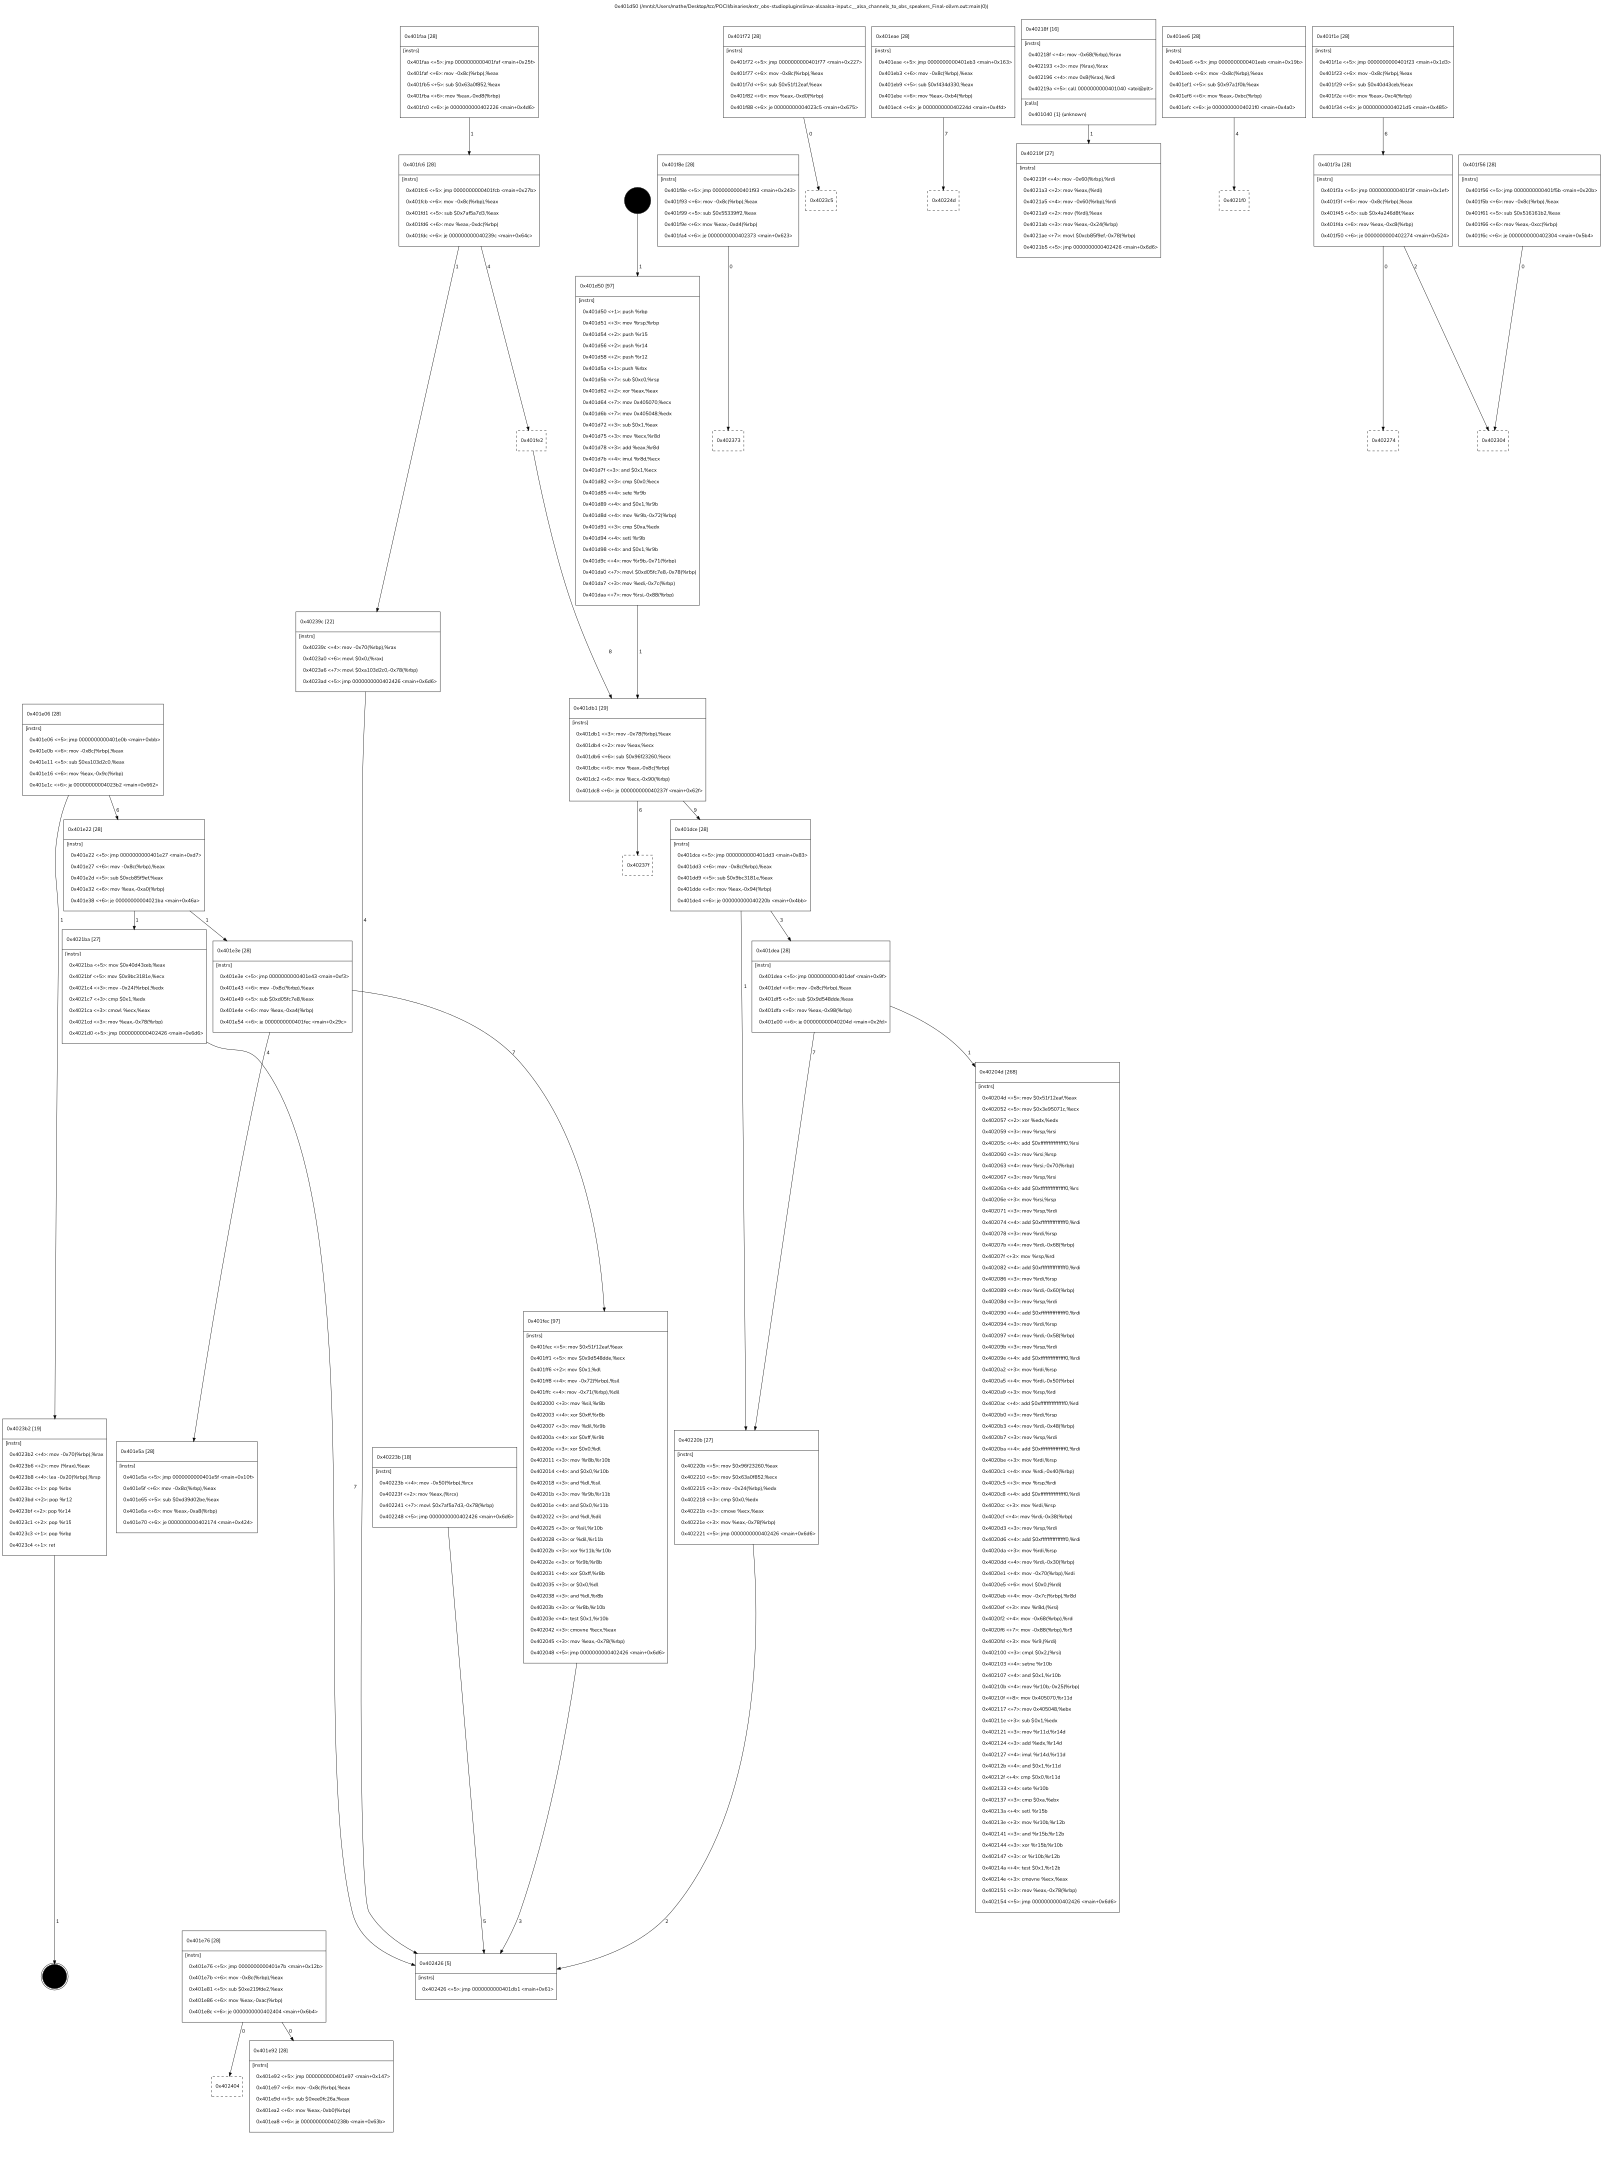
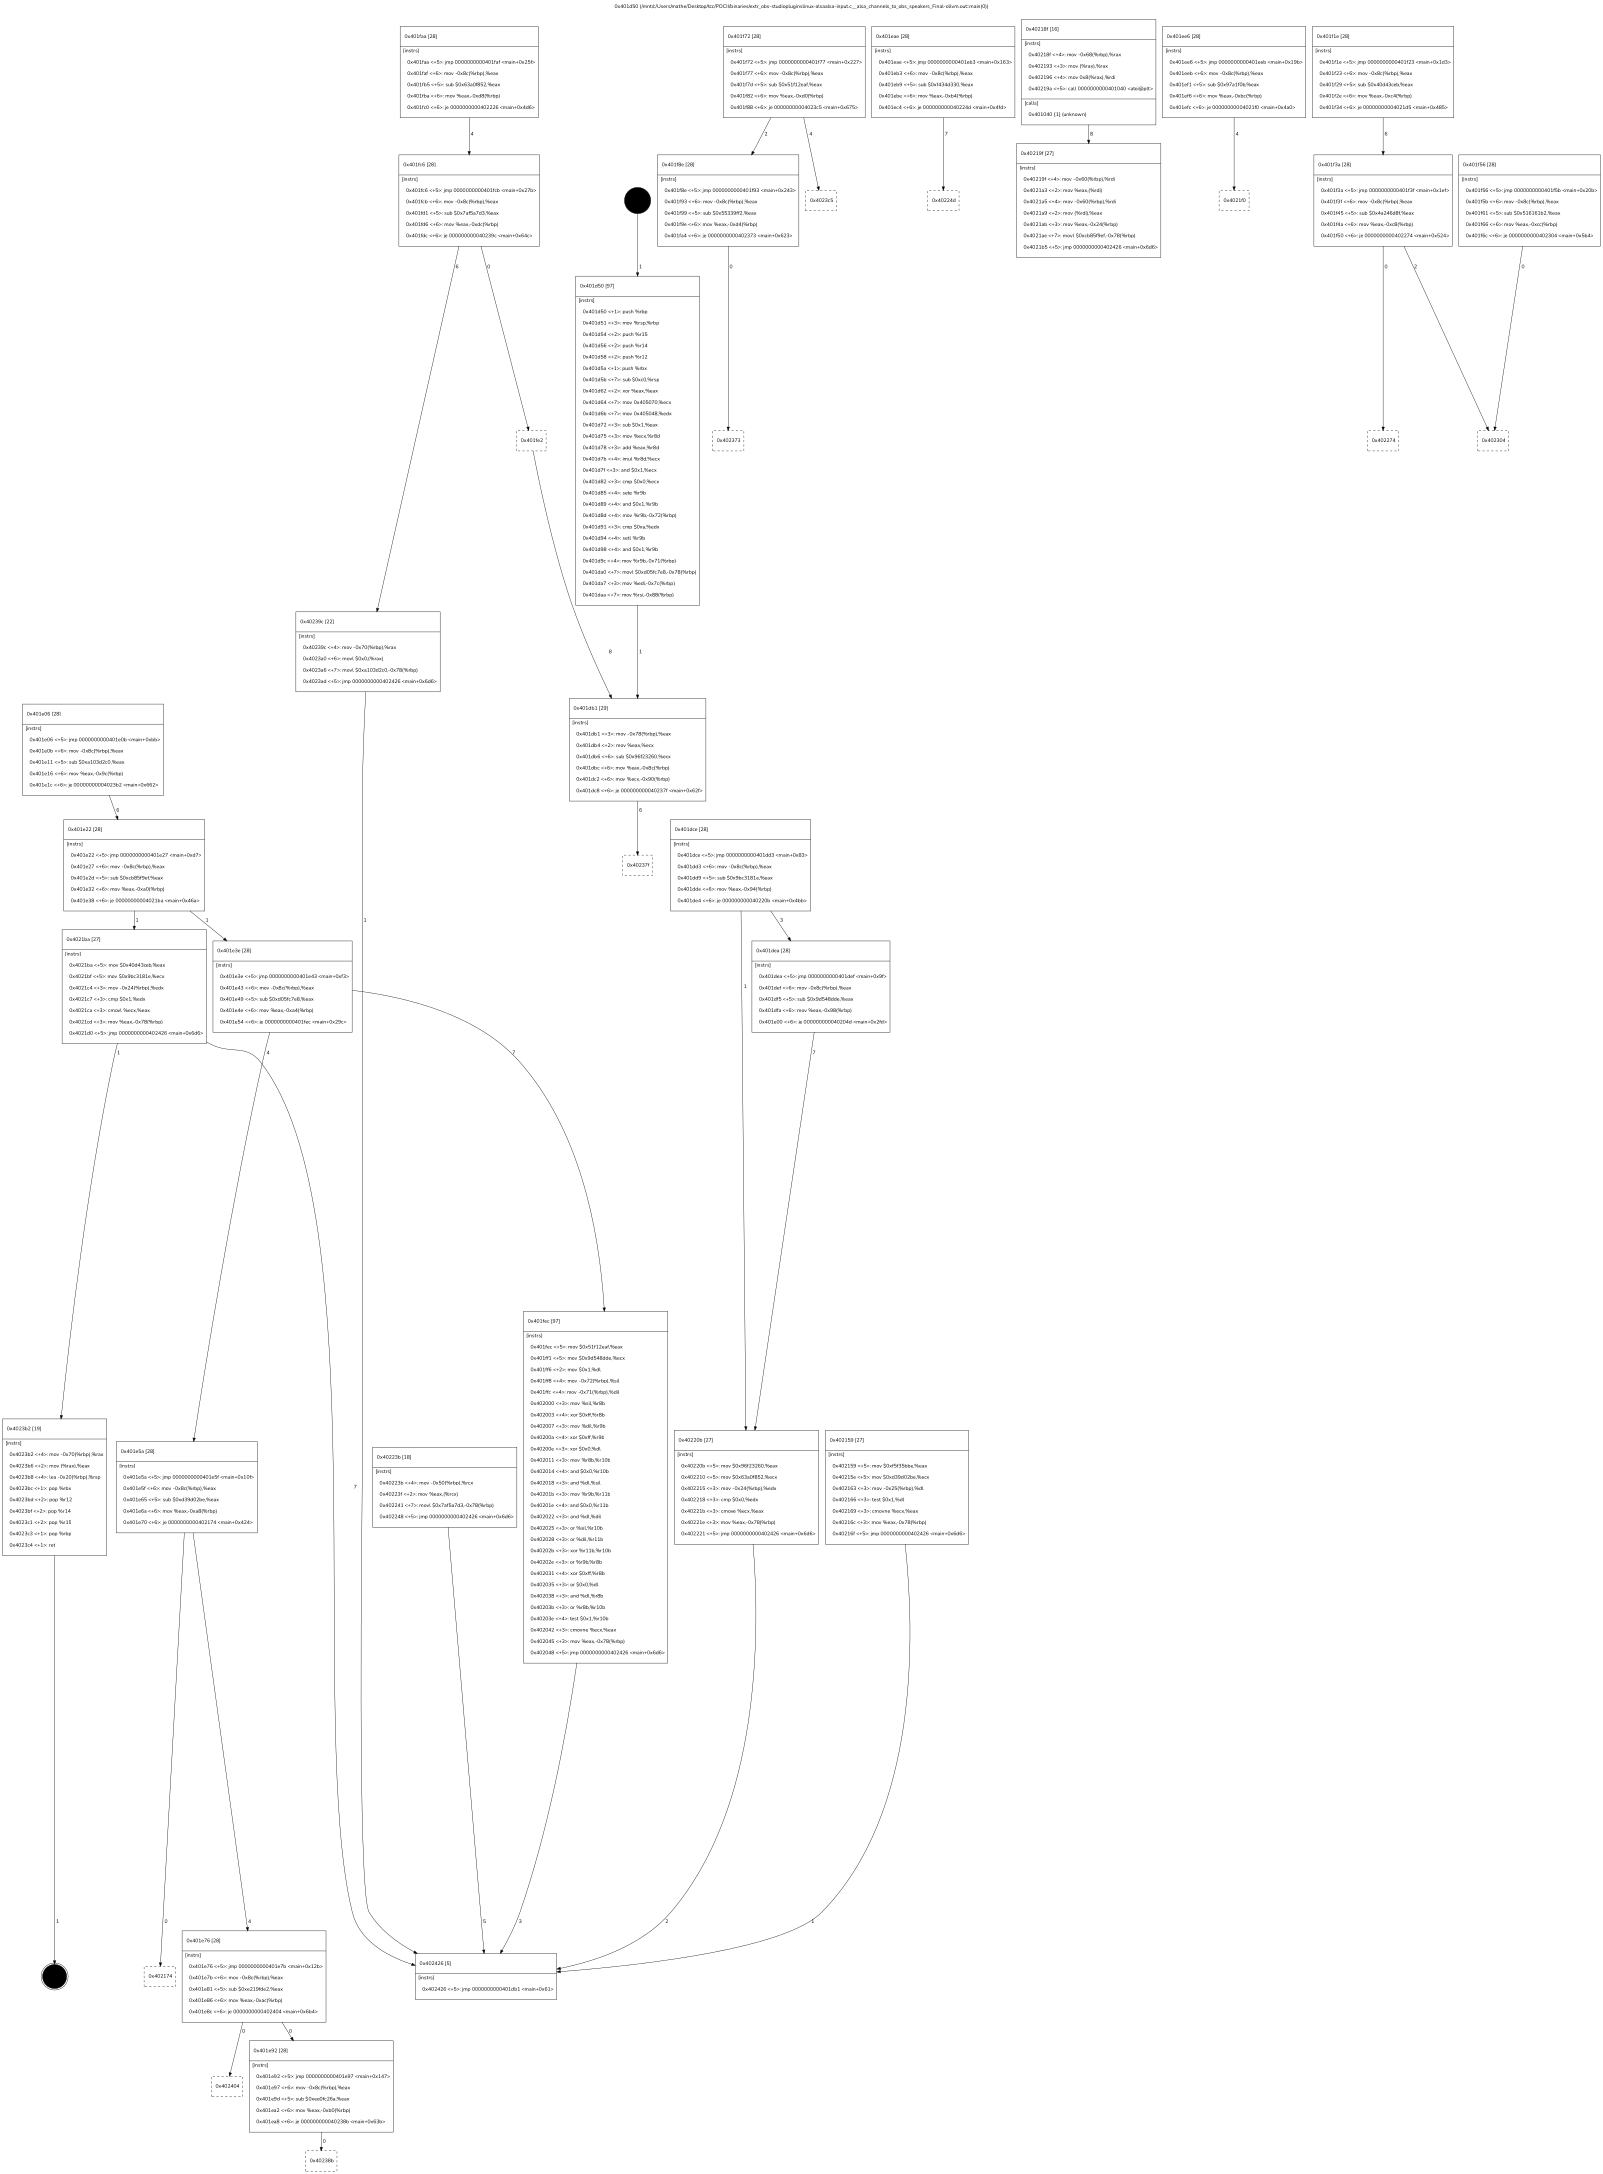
edge "0x401faa [28]" -> "0x401fc6 [28]": label " 1" -> " 4"
edge "0x401f72 [28]" -> "0x4023c5": label " 0" -> " 4"
edge "0x40218f [16]" -> "0x40219f [27]": label " 1" -> " 8"
edge "0x401f72 [28]" -> "0x401f8e [28]": added, label "2"
edge "0x401fc6 [28]" -> "0x40239c [22]": label " 1" -> " 6"
edge "0x401fc6 [28]" -> "0x401fe2": label " 4" -> " 0"
edge "0x401db1 [29]" -> "0x401dce [28]": removed, label "9"
edge "0x40239c [22]" -> "0x402426 [5]": label " 4" -> " 1"
edge "0x401e06 [28]" -> "0x4023b2 [19]": now "0x4021ba [27]" -> "0x4023b2 [19]"
node "0x402159 [27]": added
node "0x40204d [268]": removed
edge "0x401e5a [28]" -> "0x401e76 [28]": added, label "4"
node "0x402174": added
node "0x40238b": added
